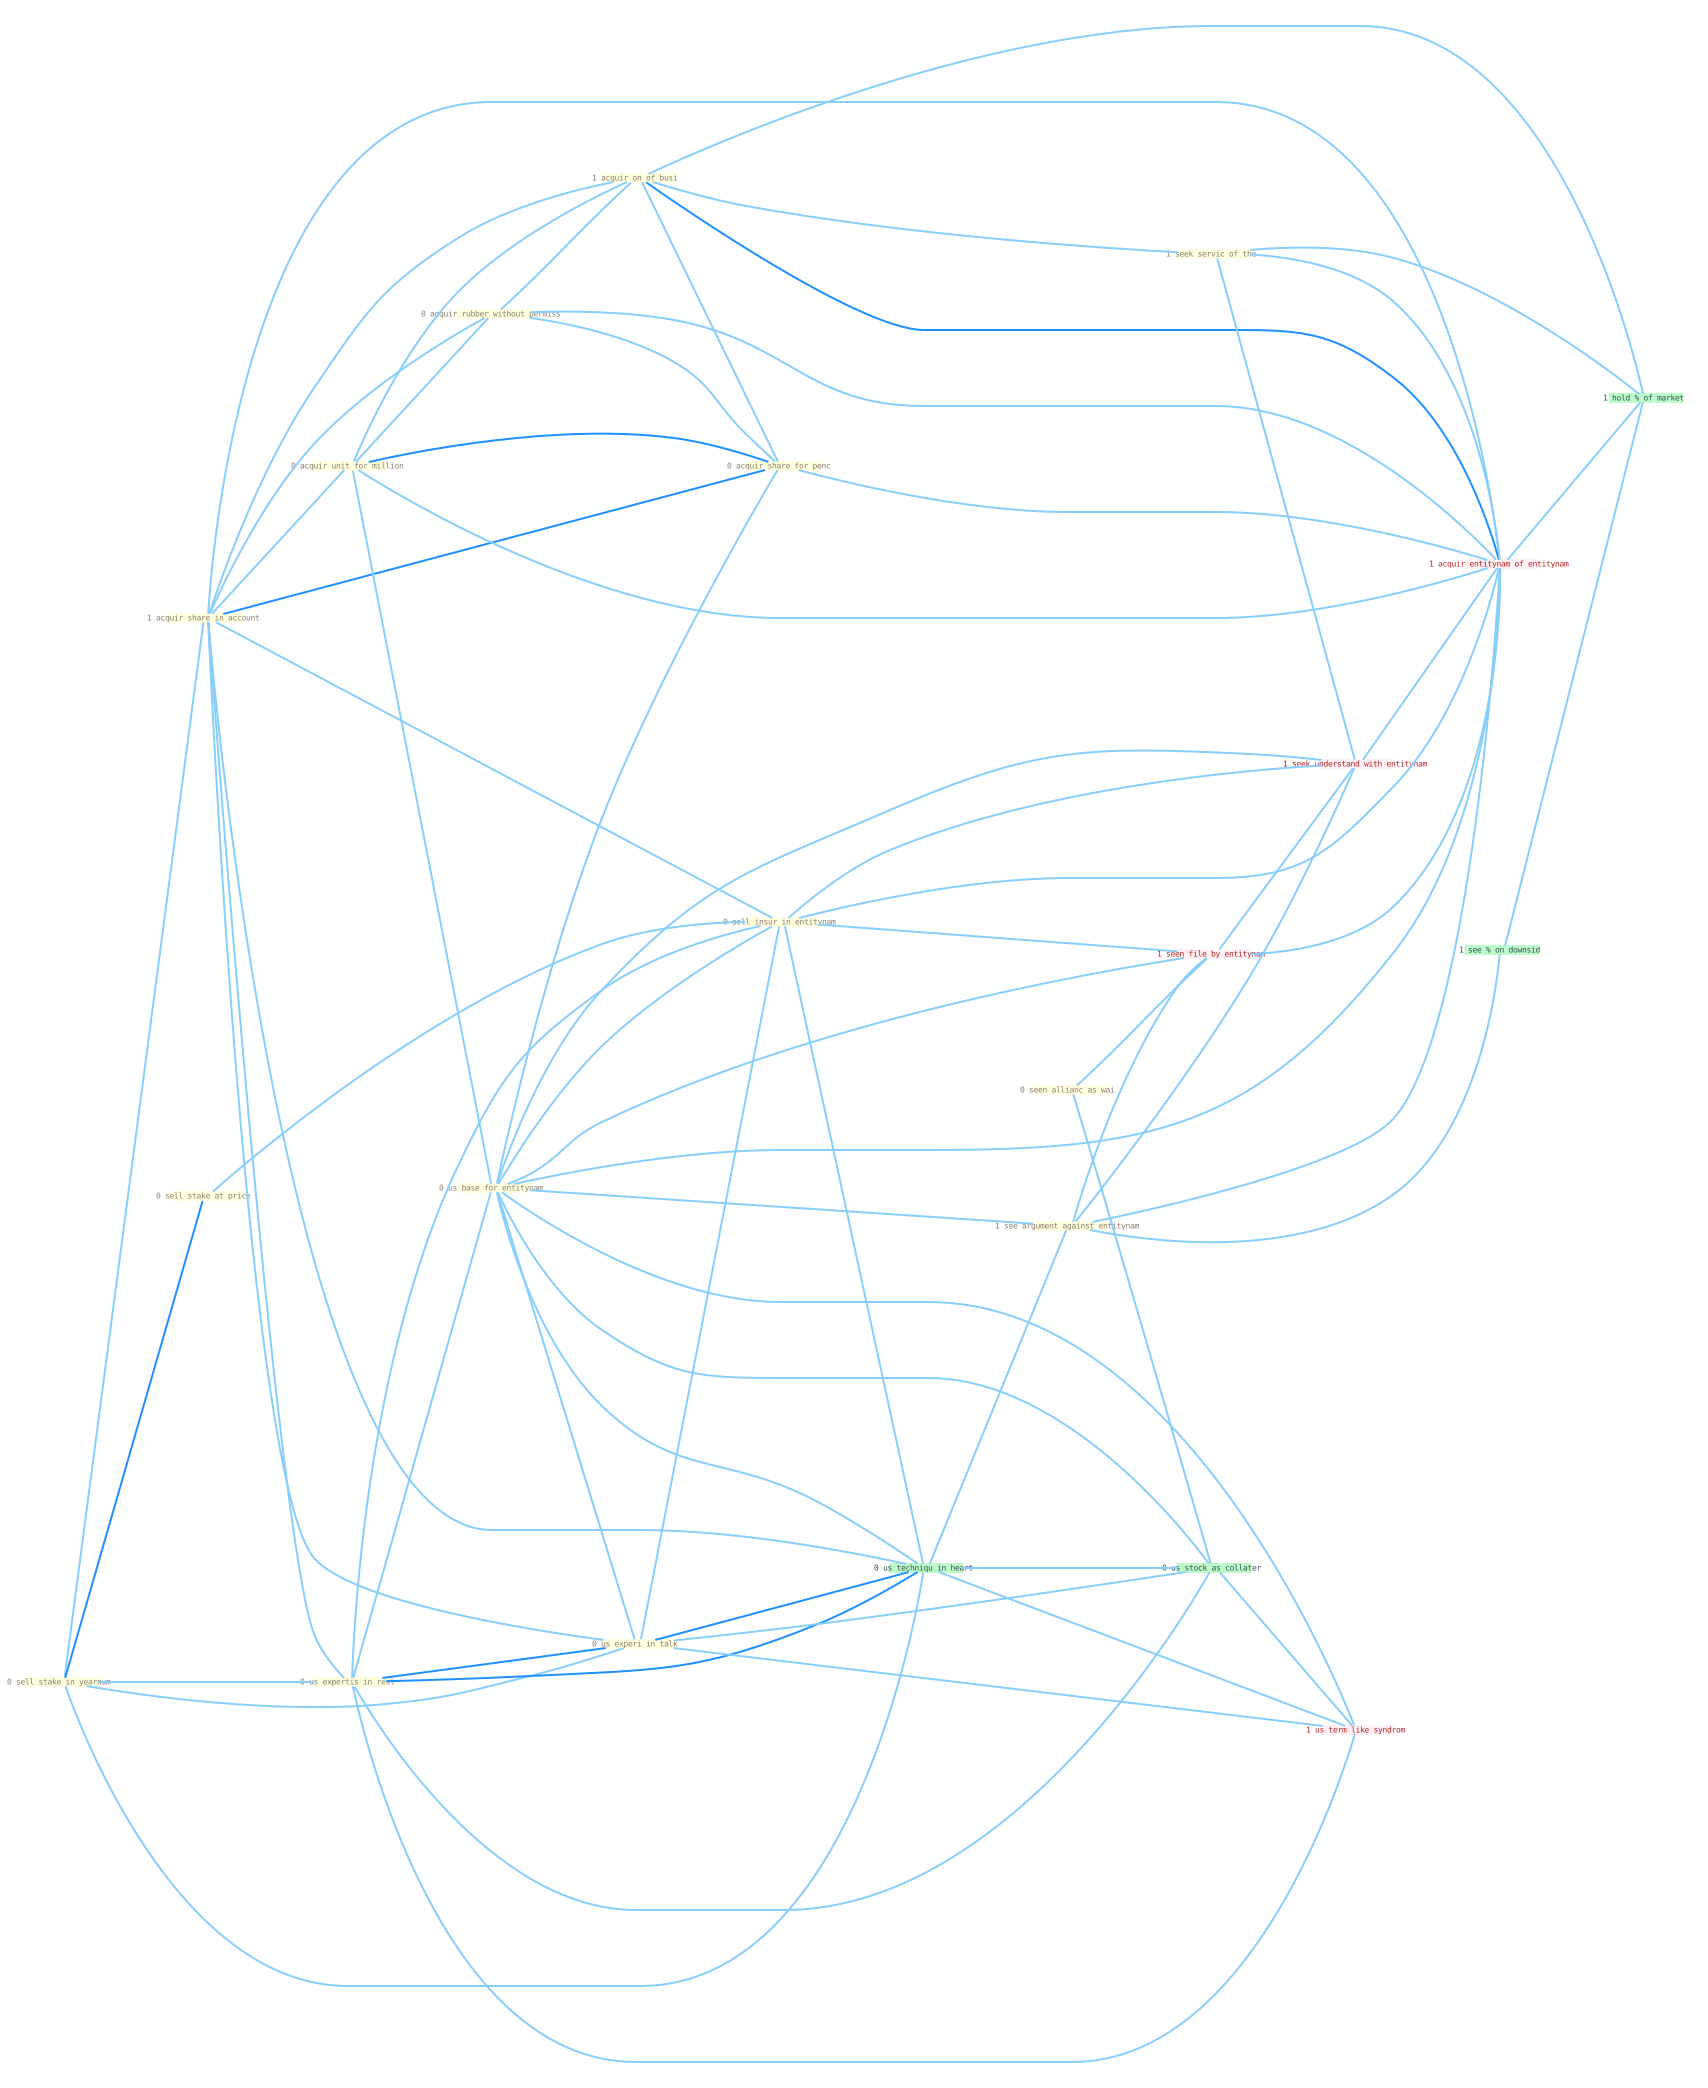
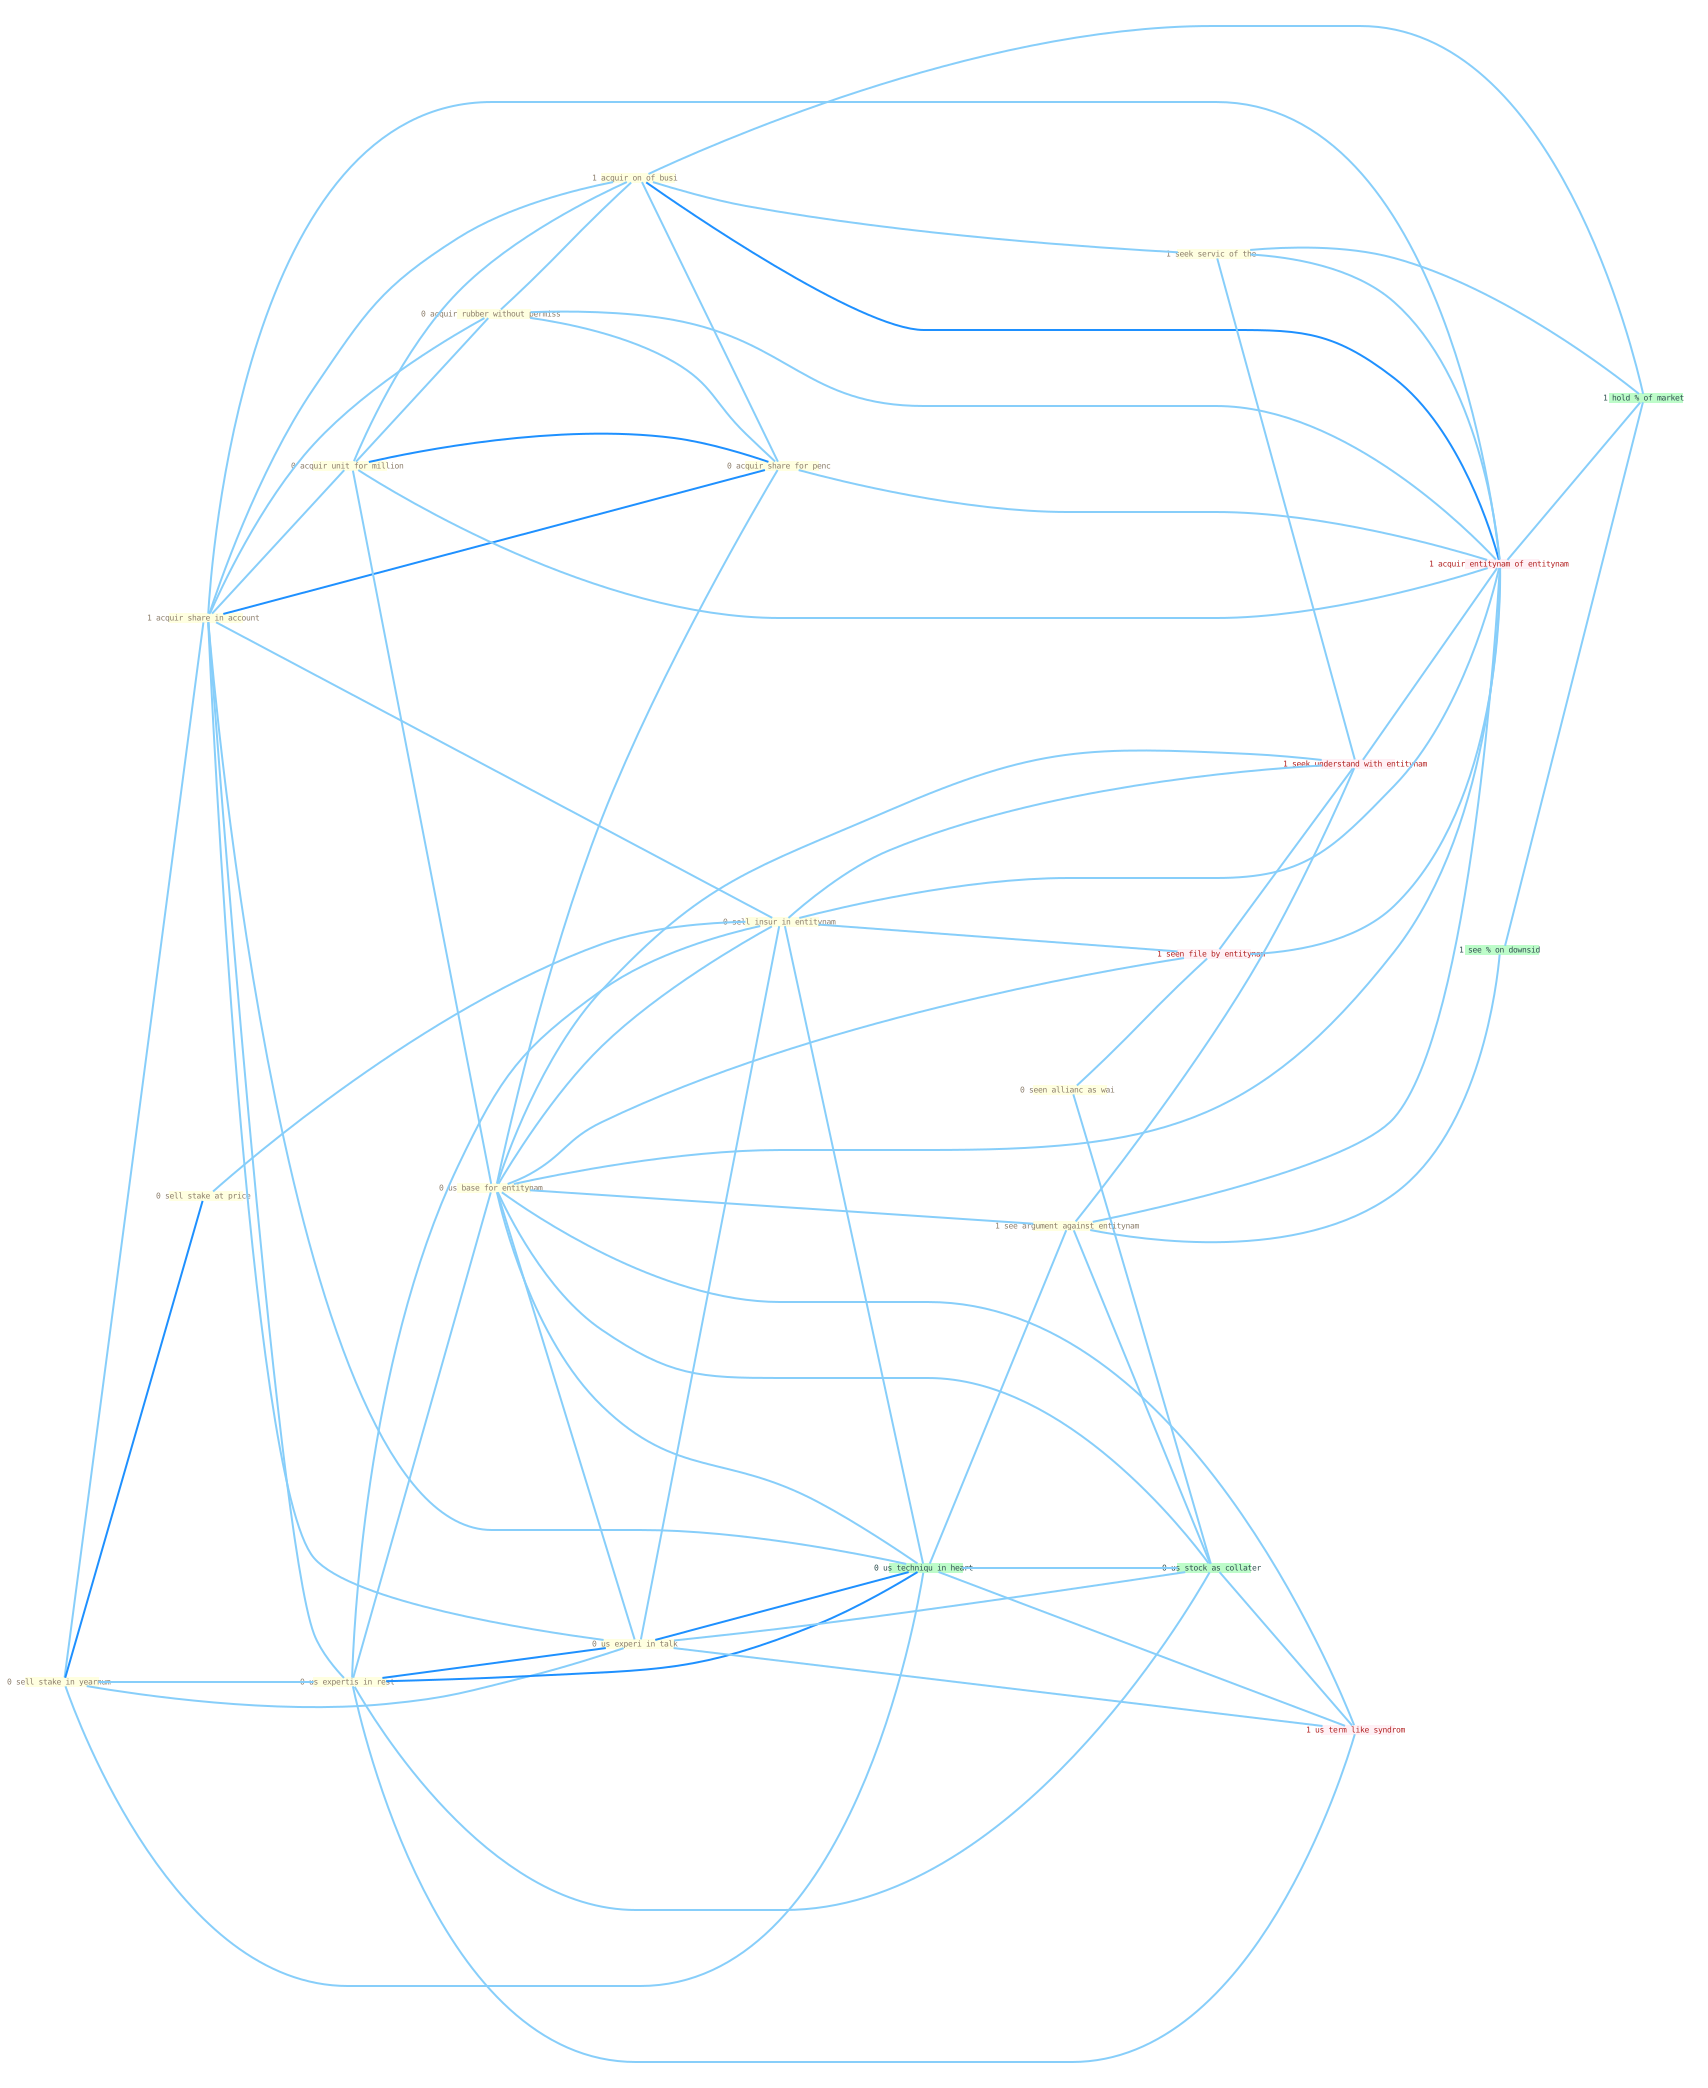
edge "1_seen_file_by_entitynam" -- "1_see_argument_against_entitynam": now "0_us_stock_as_collater" -- "1_see_argument_against_entitynam"
